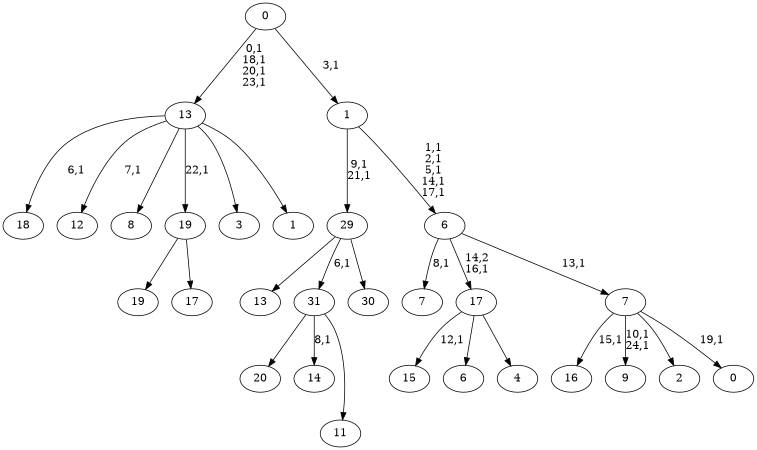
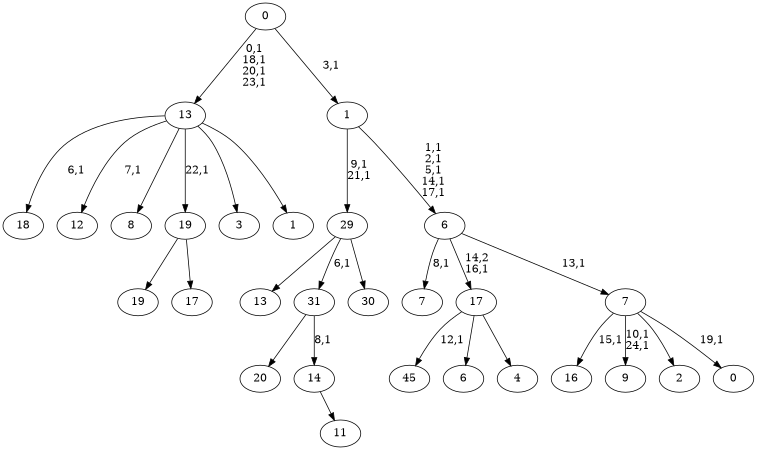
edge "31" -> "11": now "14" -> "11"
node "15": label "15" -> "45"
